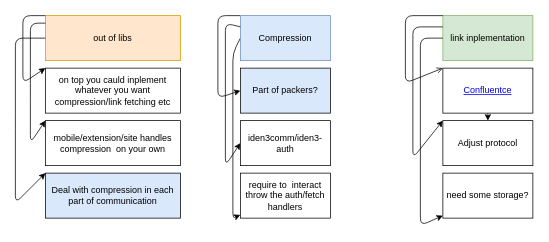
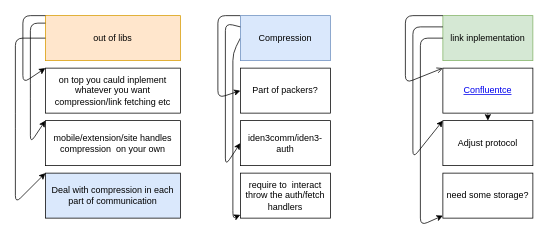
node "Part of packers?": fillcolor #dae8fc -> #ffffff
